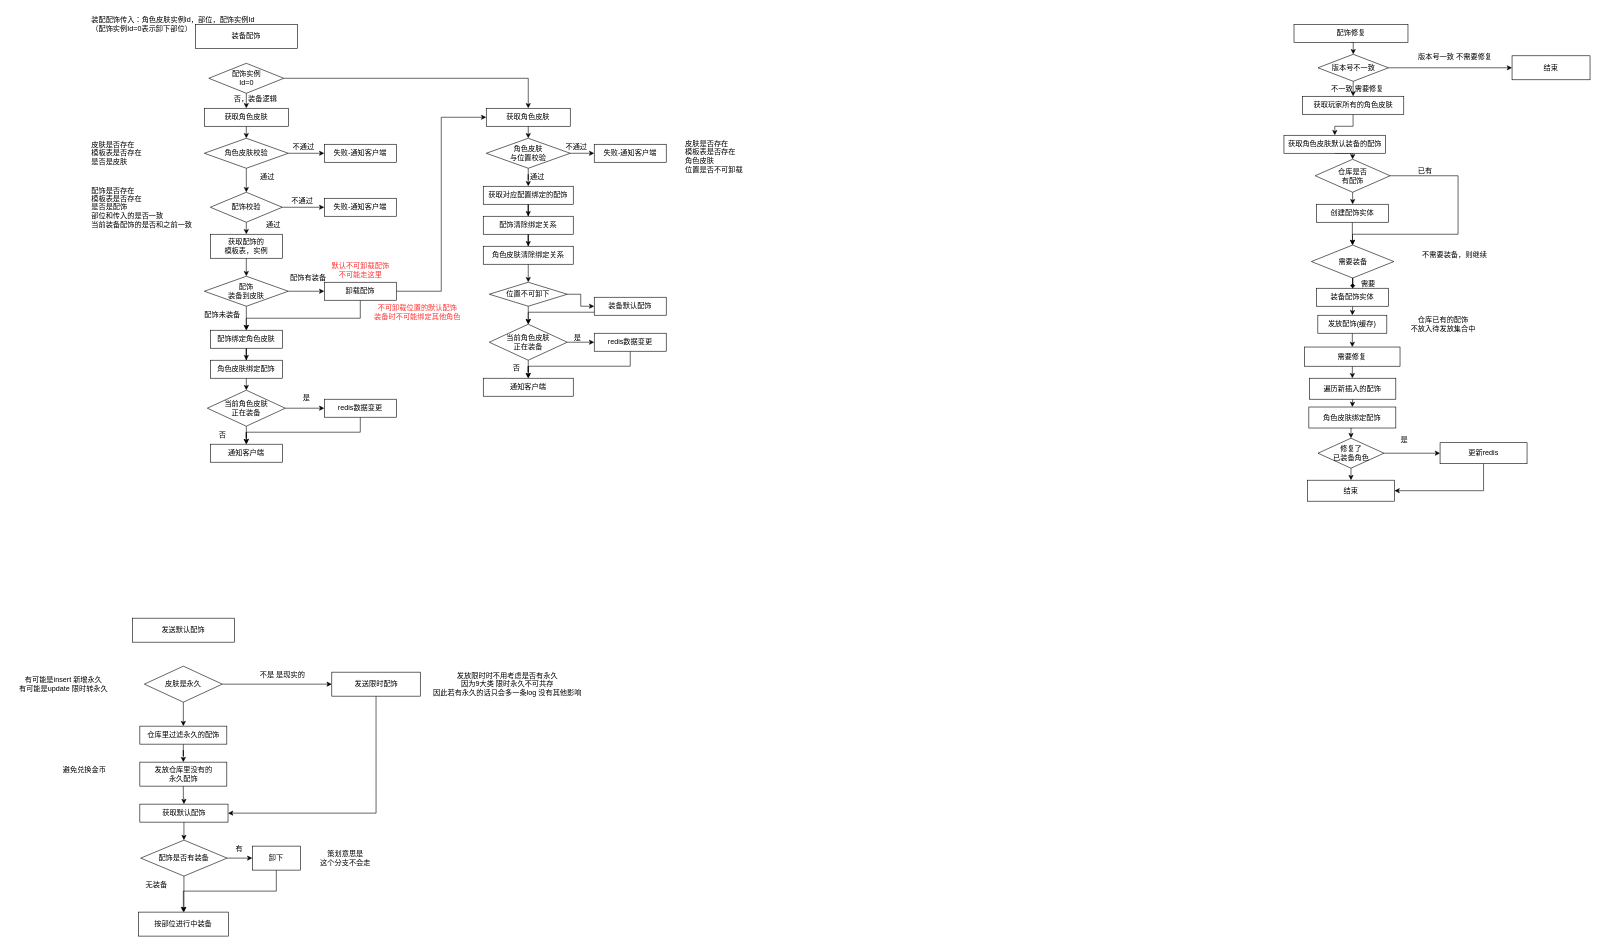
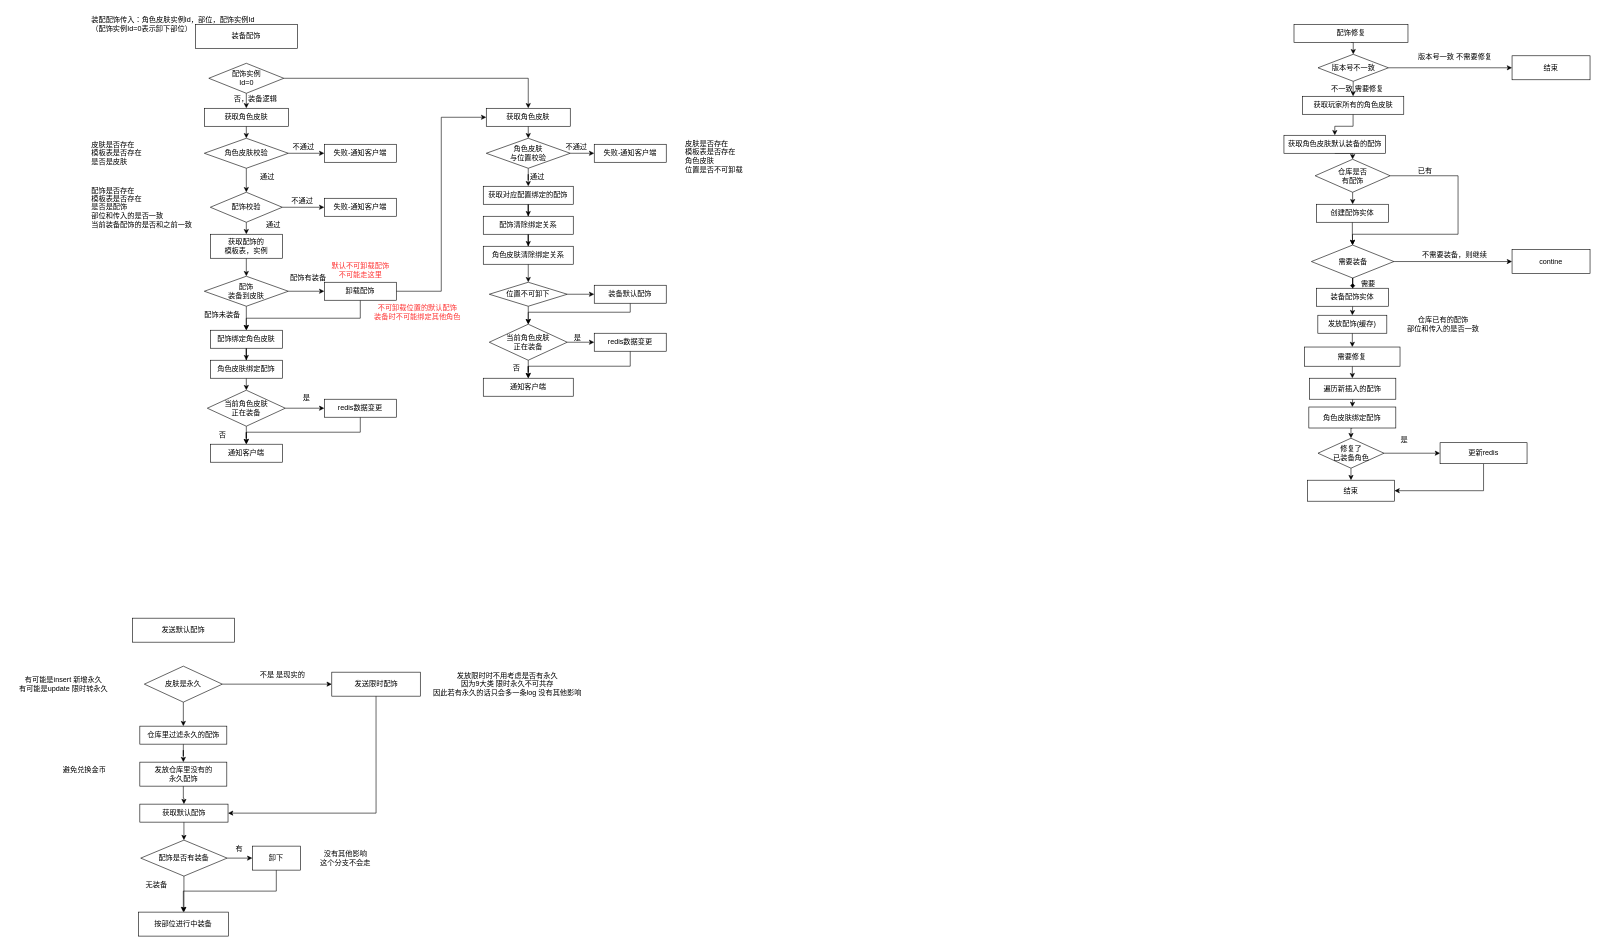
edge "需要装备" -> "contine": added
node "contine": added
node "装备默认配饰": moved (630, 306) -> (630, 294)
node "仓库已有的配饰 不放入待发放集合中": label "仓库已有的配饰 不放入待发放集合中" -> "仓库已有的配饰 部位和传入的是否一致"
node "策划意思是 这个分支不会走": label "策划意思是 这个分支不会走" -> "没有其他影响 这个分支不会走"
